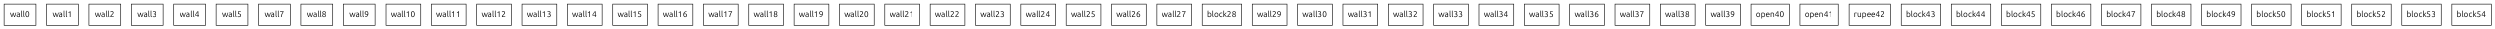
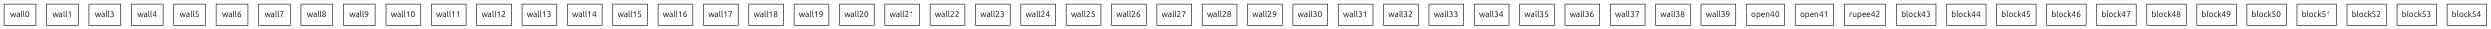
node "wall2": removed
node "wall6": added
node "block28": label "block28" -> "wall28"
